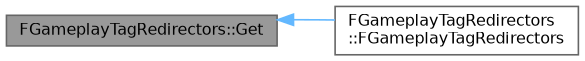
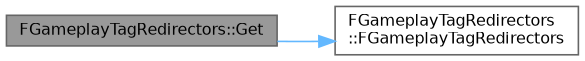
edge "FGameplayTagRedirectors ::FGameplayTagRedirectors" -> "FGameplayTagRedirectors::Get": reversed
